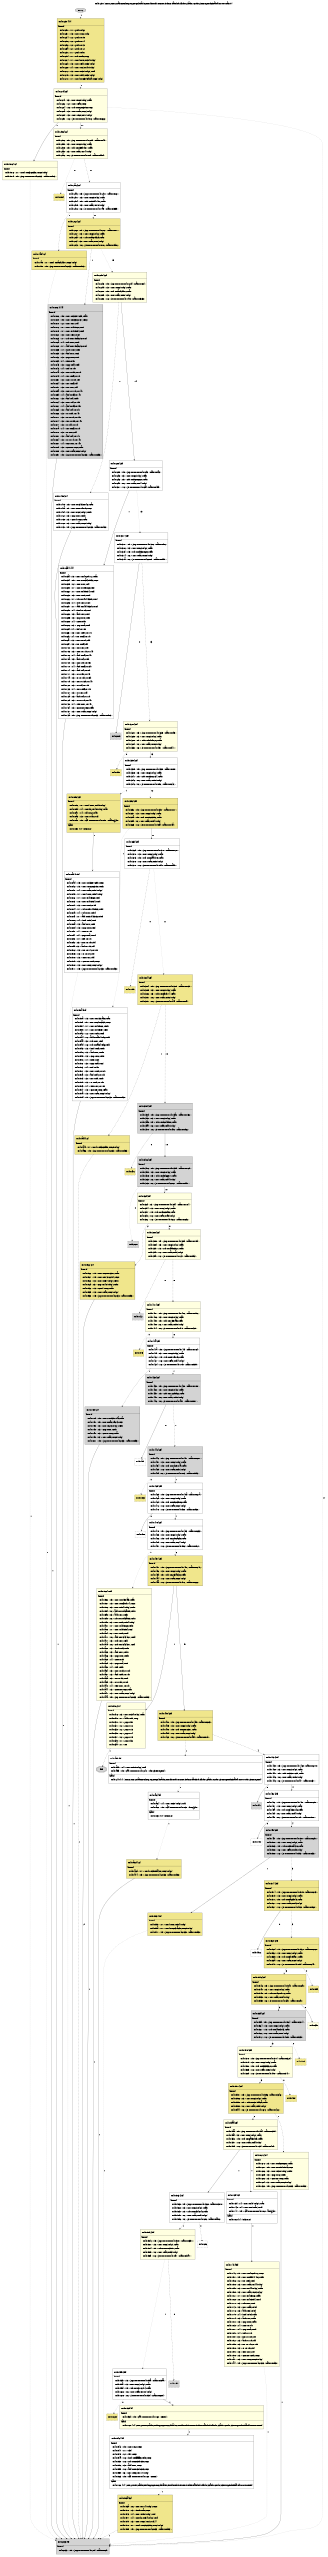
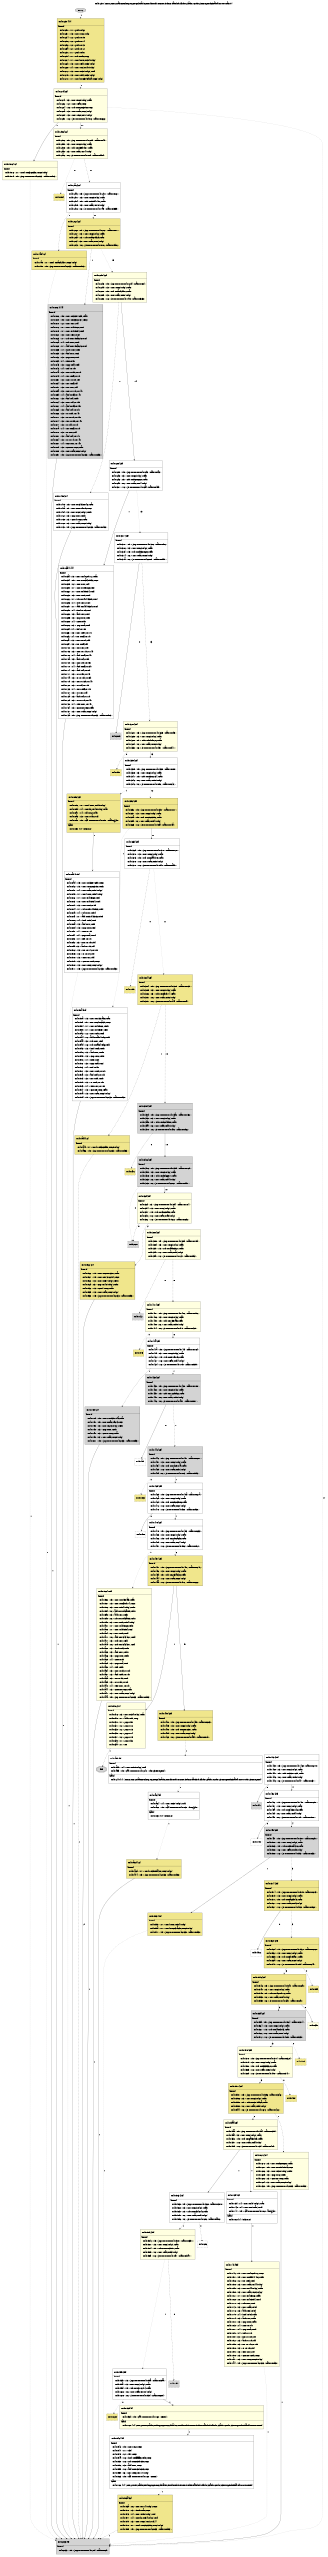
edge "0x4013cf [25]" -> "0x4013e8 [25]": now "0x4013cf [25]" -> "0x402027"
edge "0x4014b0 [25]" -> "0x4014c9 [25]": removed, label "4"
